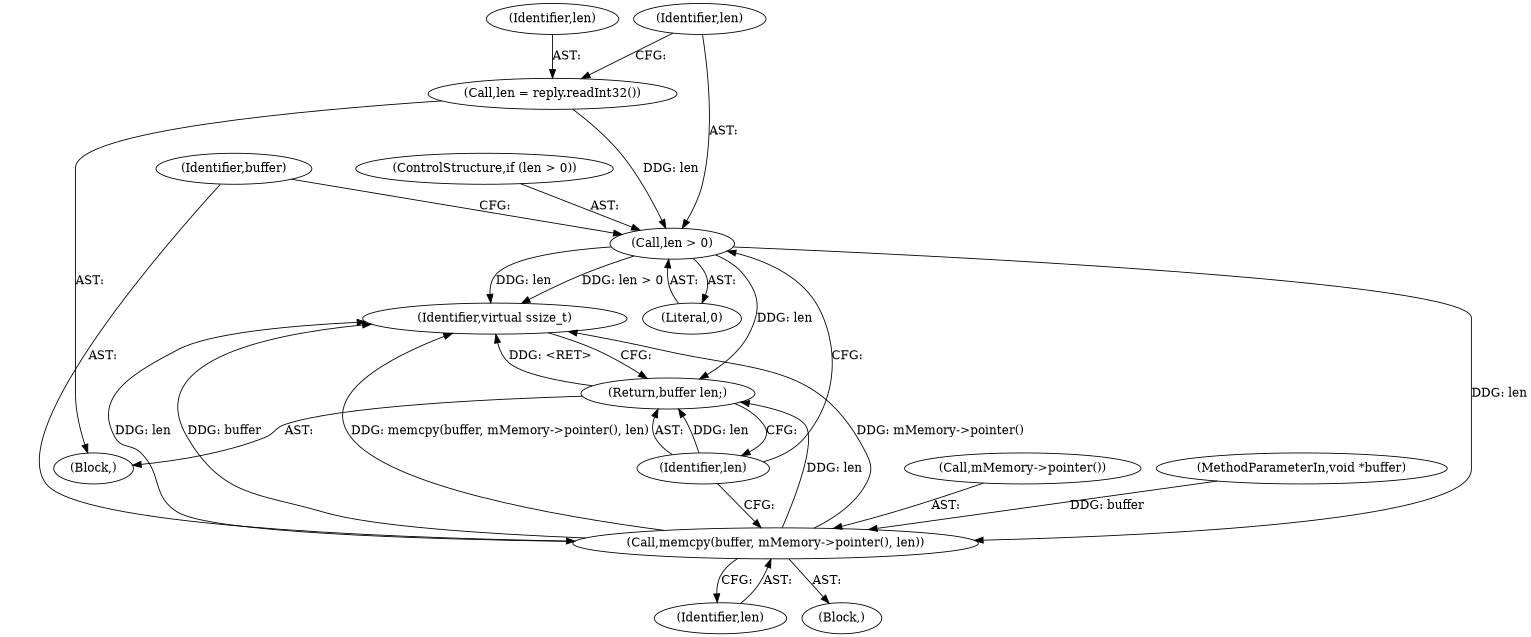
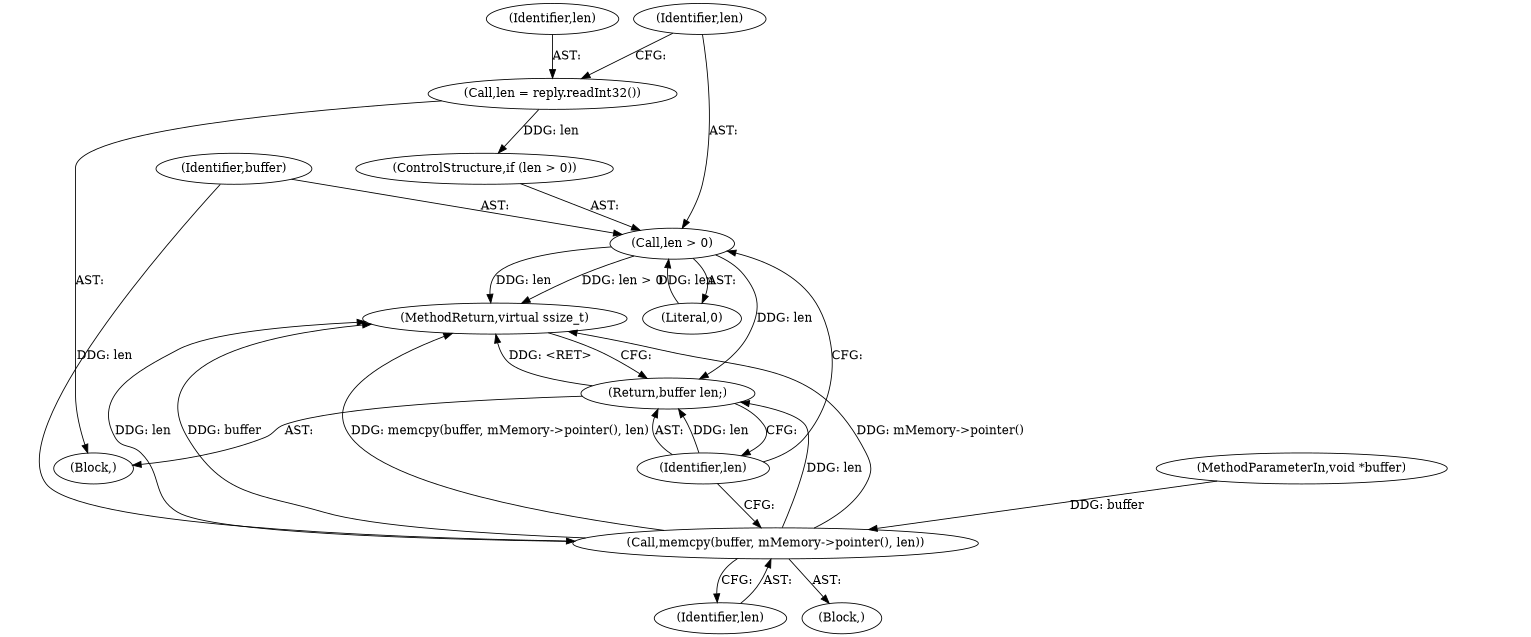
edge "(Call,len = reply.readInt32())" -> "(Call,len > 0)": now "(Call,len = reply.readInt32())" -> "(ControlStructure,if (len > 0))"
edge "(Identifier,buffer)" -> "(Call,len > 0)": label "CFG: " -> "AST: "
edge "(Literal,0)" -> "(Call,len > 0)": label "AST: " -> "DDG: len"
edge "(Call,len > 0)" -> "(Call,memcpy(buffer, mMemory->pointer(), len))": removed, label "DDG: len"
node "(Identifier,virtual ssize_t)": label "(Identifier,virtual ssize_t)" -> "(MethodReturn,virtual ssize_t)"
edge "(Identifier,buffer)" -> "(Call,memcpy(buffer, mMemory->pointer(), len))": label "AST: " -> "DDG: len"
node "(Call,mMemory->pointer())": removed
